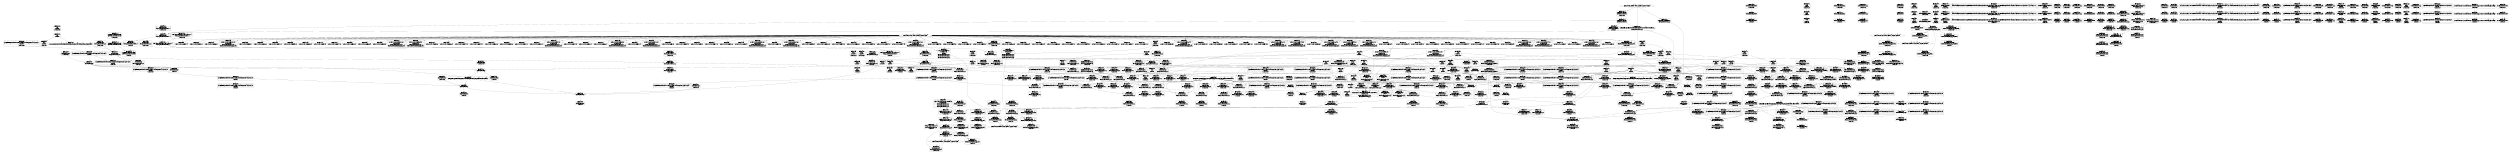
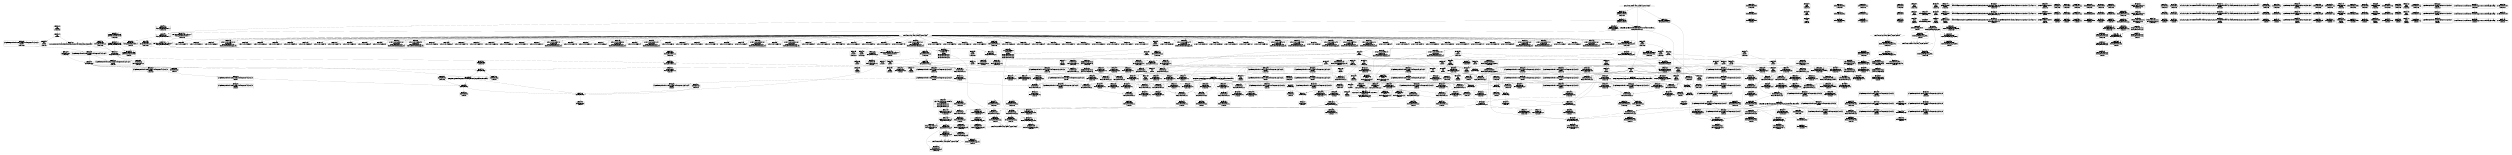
node "CE0x5218f60": added
node "CE0x52781c0": added
